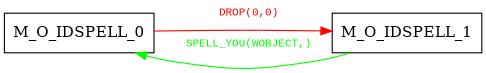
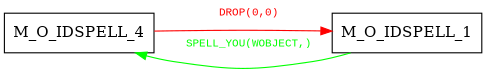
node "M_O_IDSPELL_0": label "M_O_IDSPELL_0" -> "M_O_IDSPELL_4"
